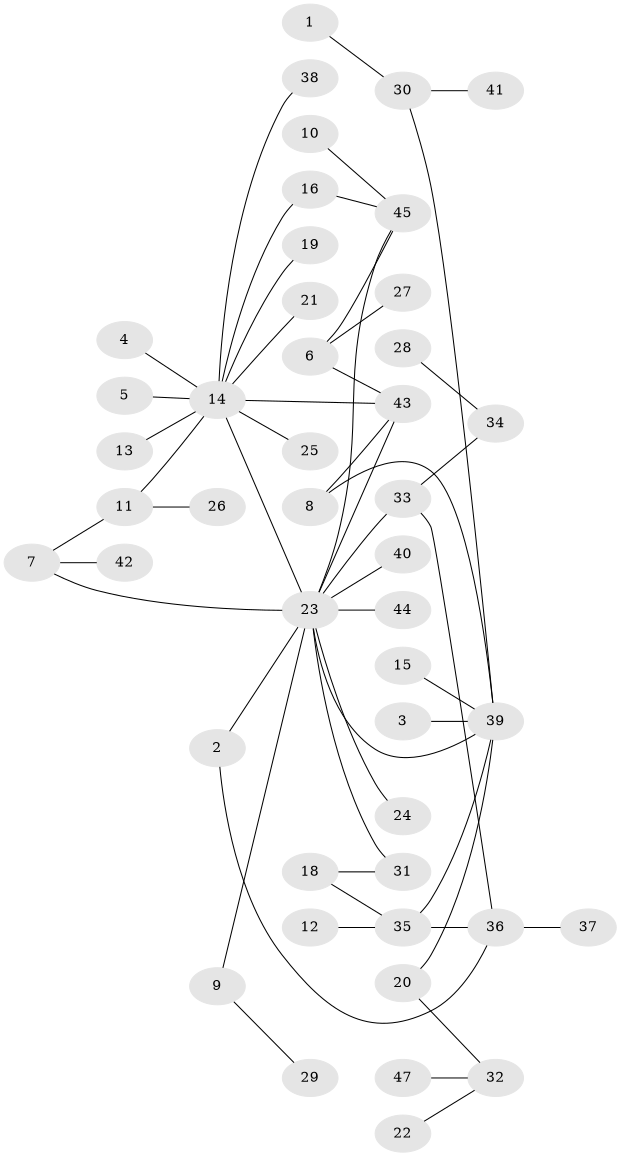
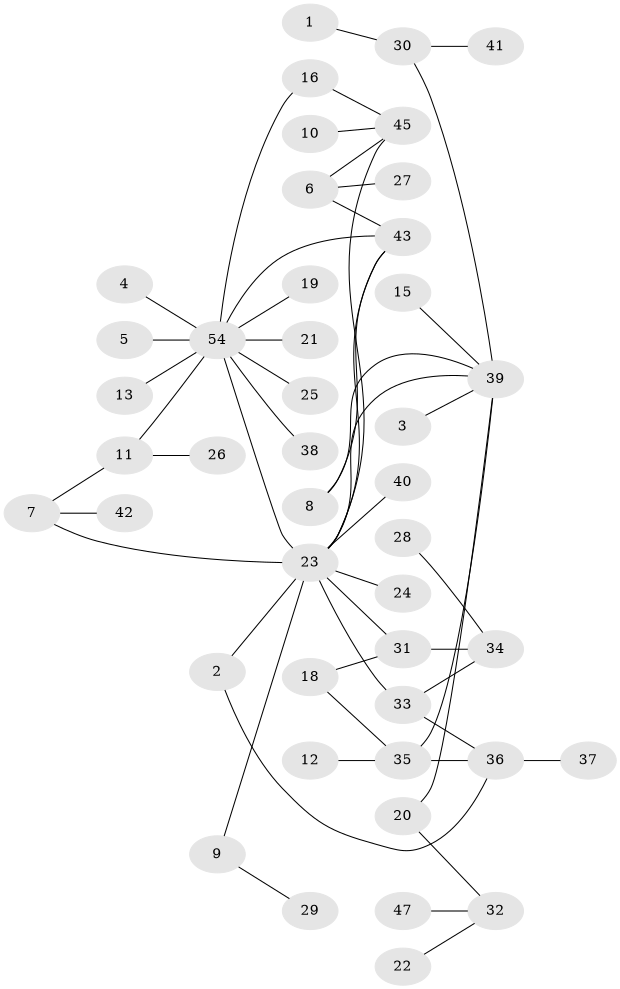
node "14": label "14" -> "54"
node "44": removed
edge "31" -- "34": added
